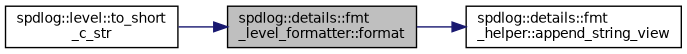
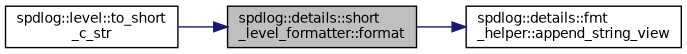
node "spdlog::details::fmt _level_formatter::format": label "spdlog::details::fmt _level_formatter::format" -> "spdlog::details::short _level_formatter::format"
